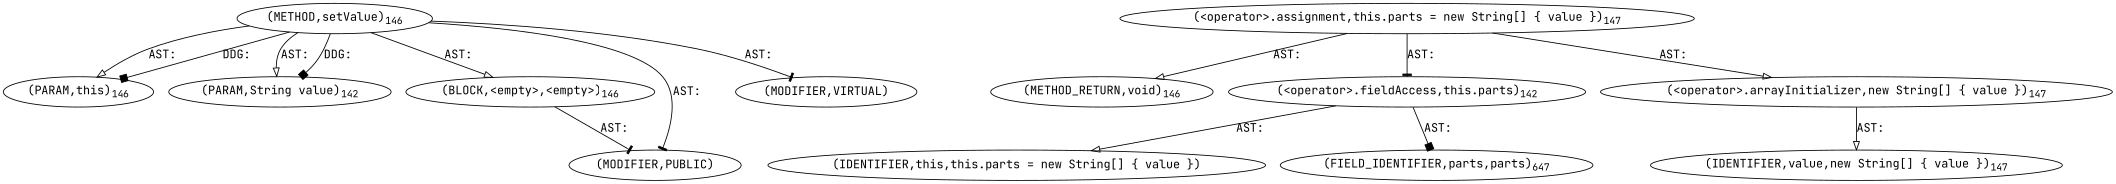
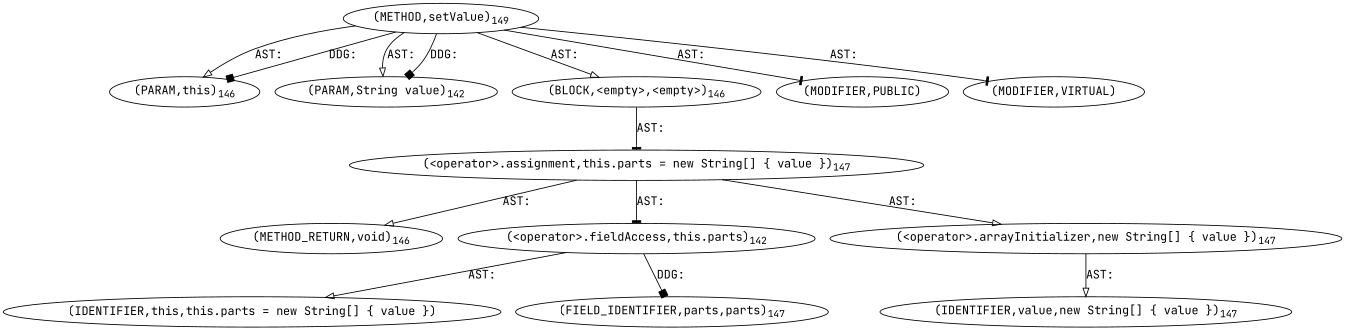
node "(METHOD,setValue)": text "146" -> "149"
edge "(BLOCK,<empty>,<empty>)" -> "(MODIFIER,PUBLIC)": now "(BLOCK,<empty>,<empty>)" -> "(<operator>.assignment,this.parts = new String[] { value })"
edge "(<operator>.fieldAccess,this.parts)" -> "(FIELD_IDENTIFIER,parts,parts)": label "AST: " -> "DDG: "
node "(FIELD_IDENTIFIER,parts,parts)": text "647" -> "147"
